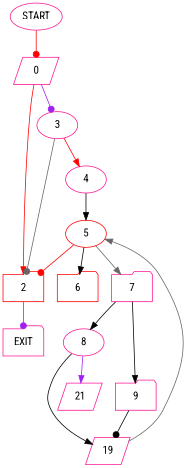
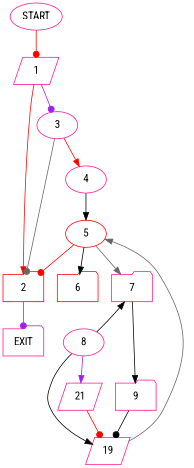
node "0": label "0" -> "1"
edge "7" -> "8": reversed
edge "21" -> "19": added
